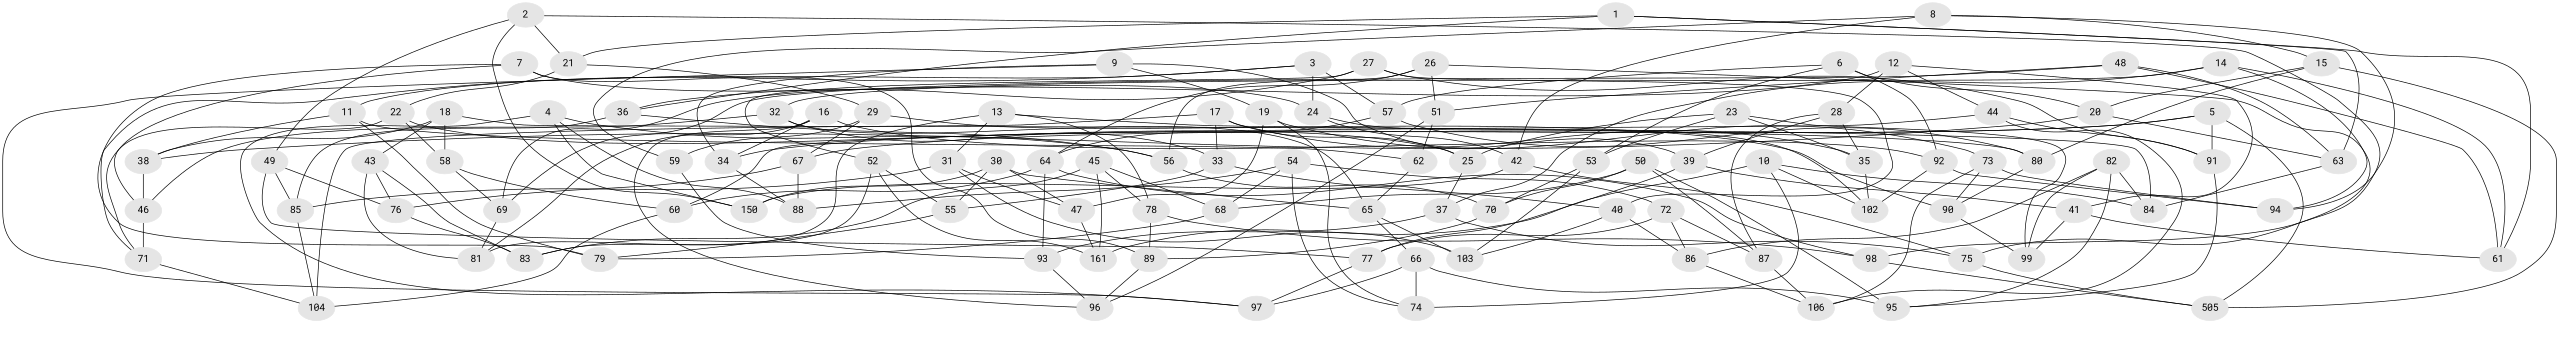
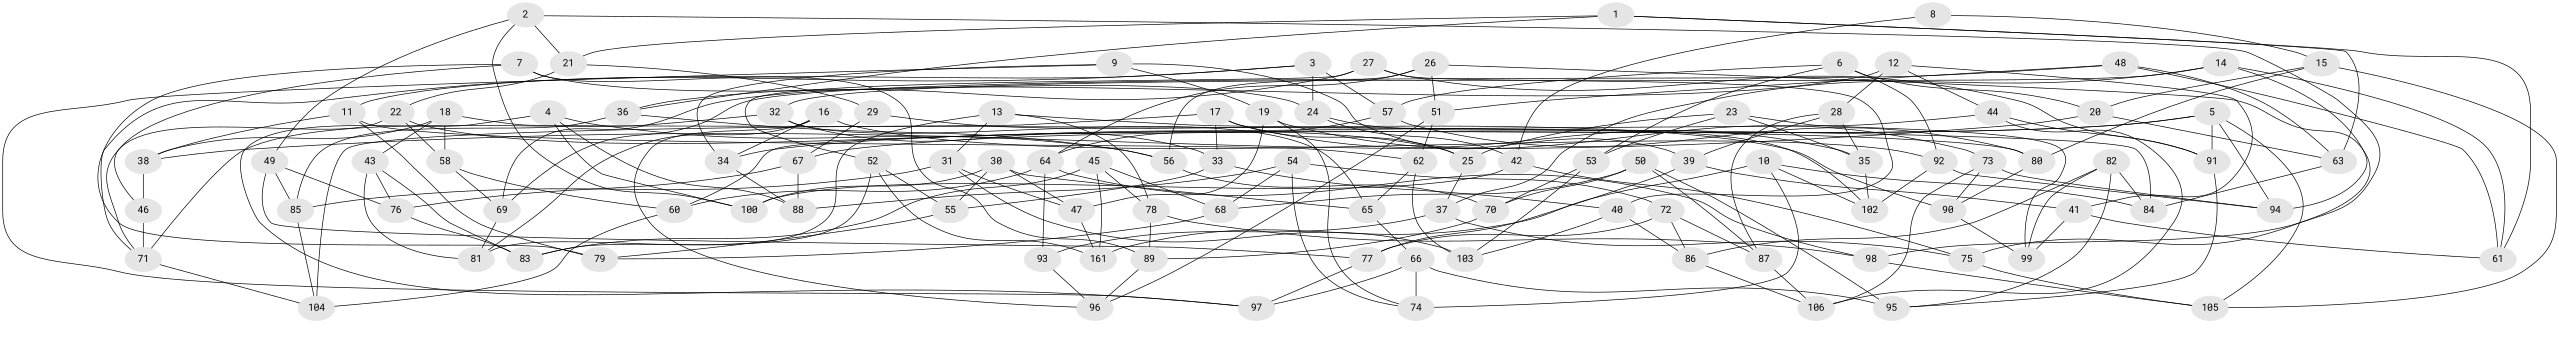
edge "8" -- "94": now "5" -- "94"
edge "32" -- "46": now "32" -- "71"
node "59": removed
node "150": label "150" -> "100"
edge "65" -- "103": now "62" -- "103"
node "505": label "505" -> "105"
